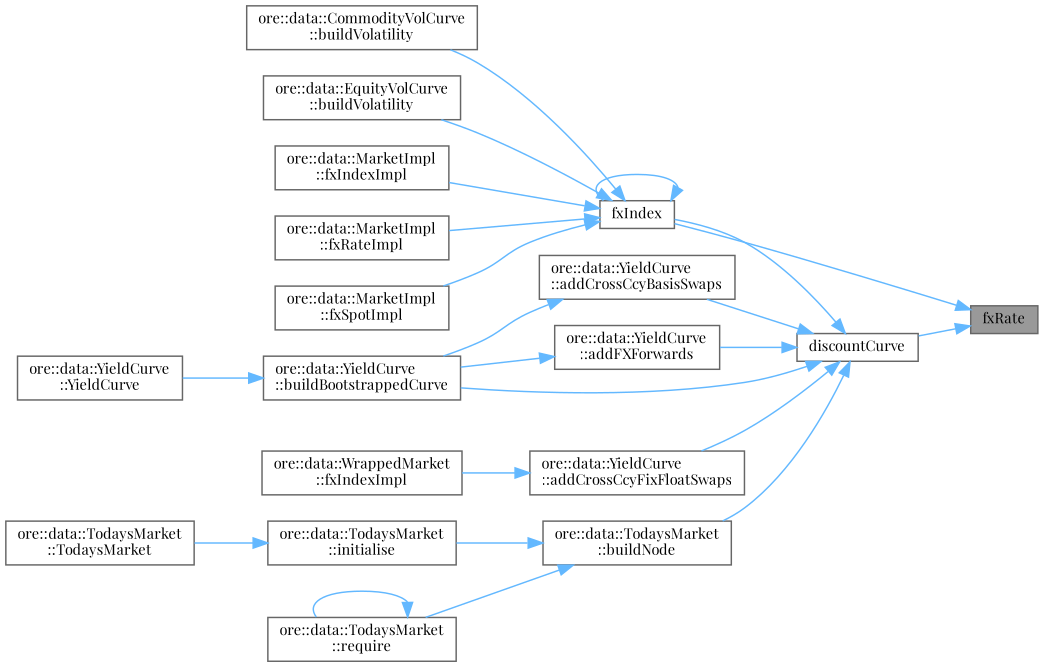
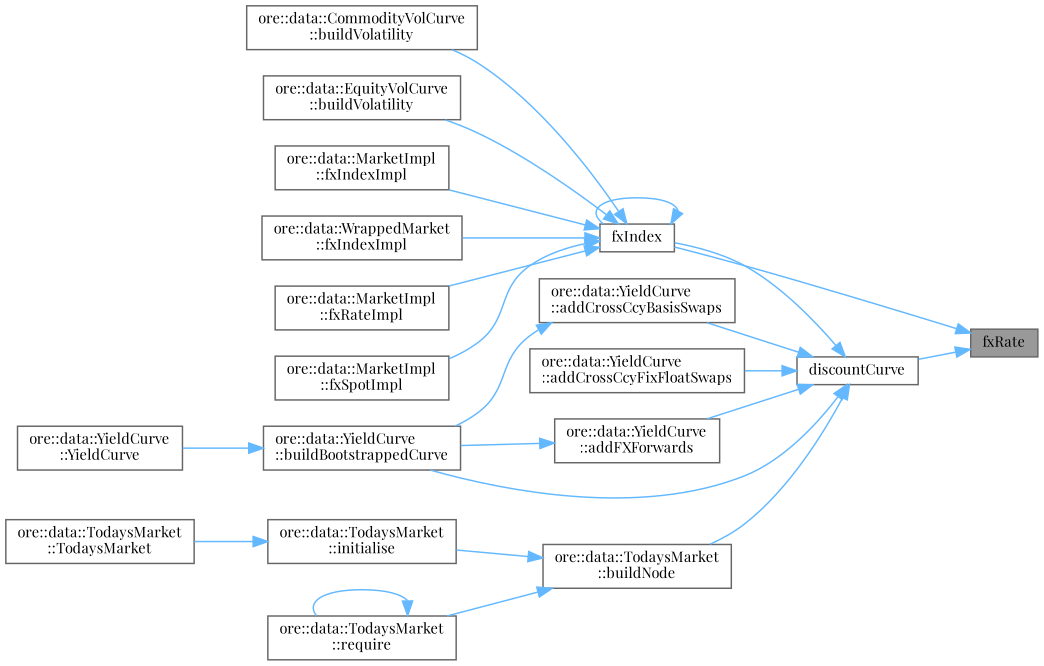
edge "ore::data::WrappedMarket ::fxIndexImpl" -> "ore::data::YieldCurve ::addCrossCcyFixFloatSwaps": now "ore::data::WrappedMarket ::fxIndexImpl" -> "fxIndex"
